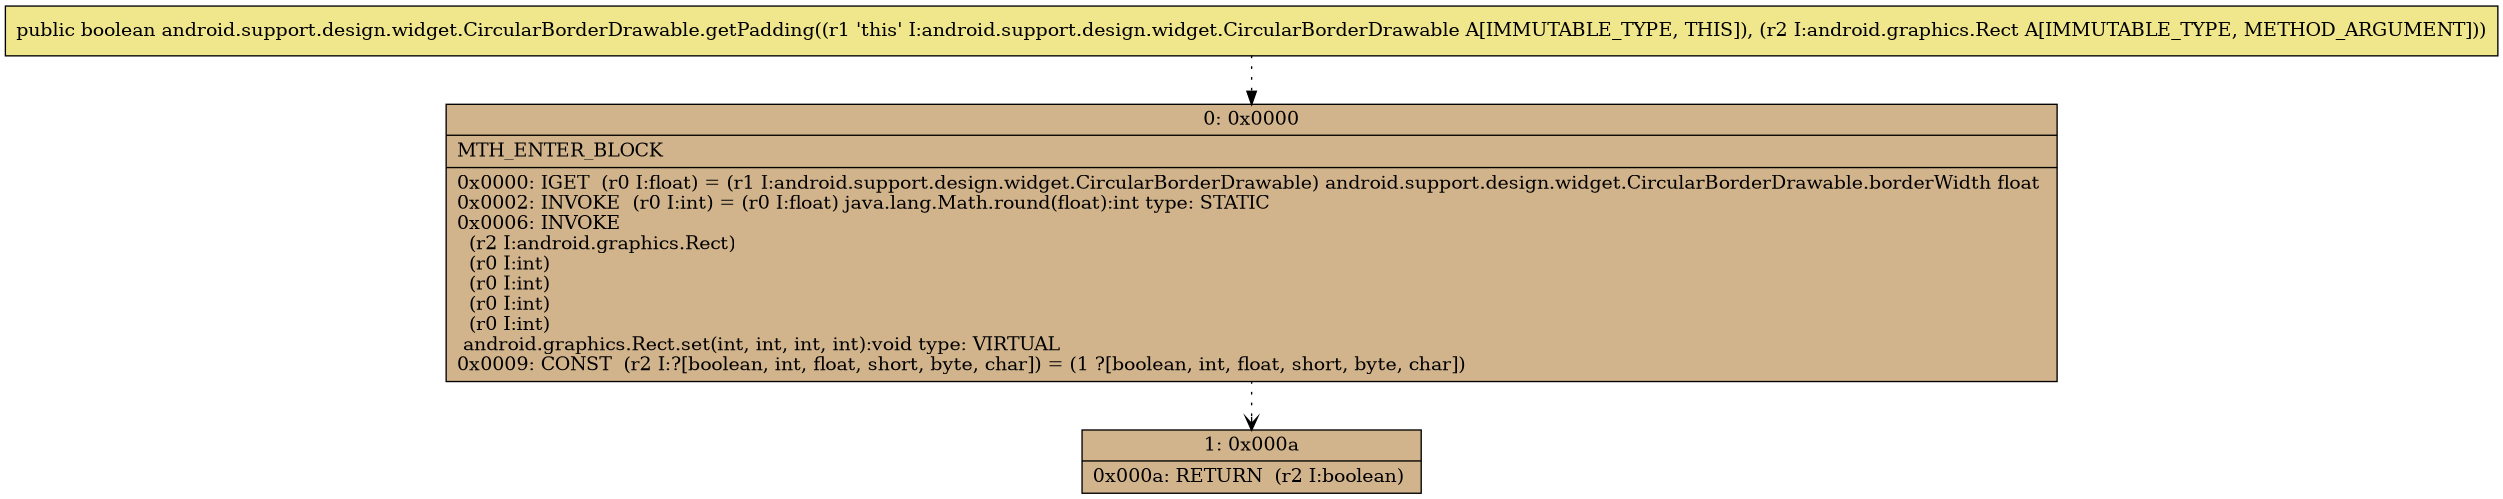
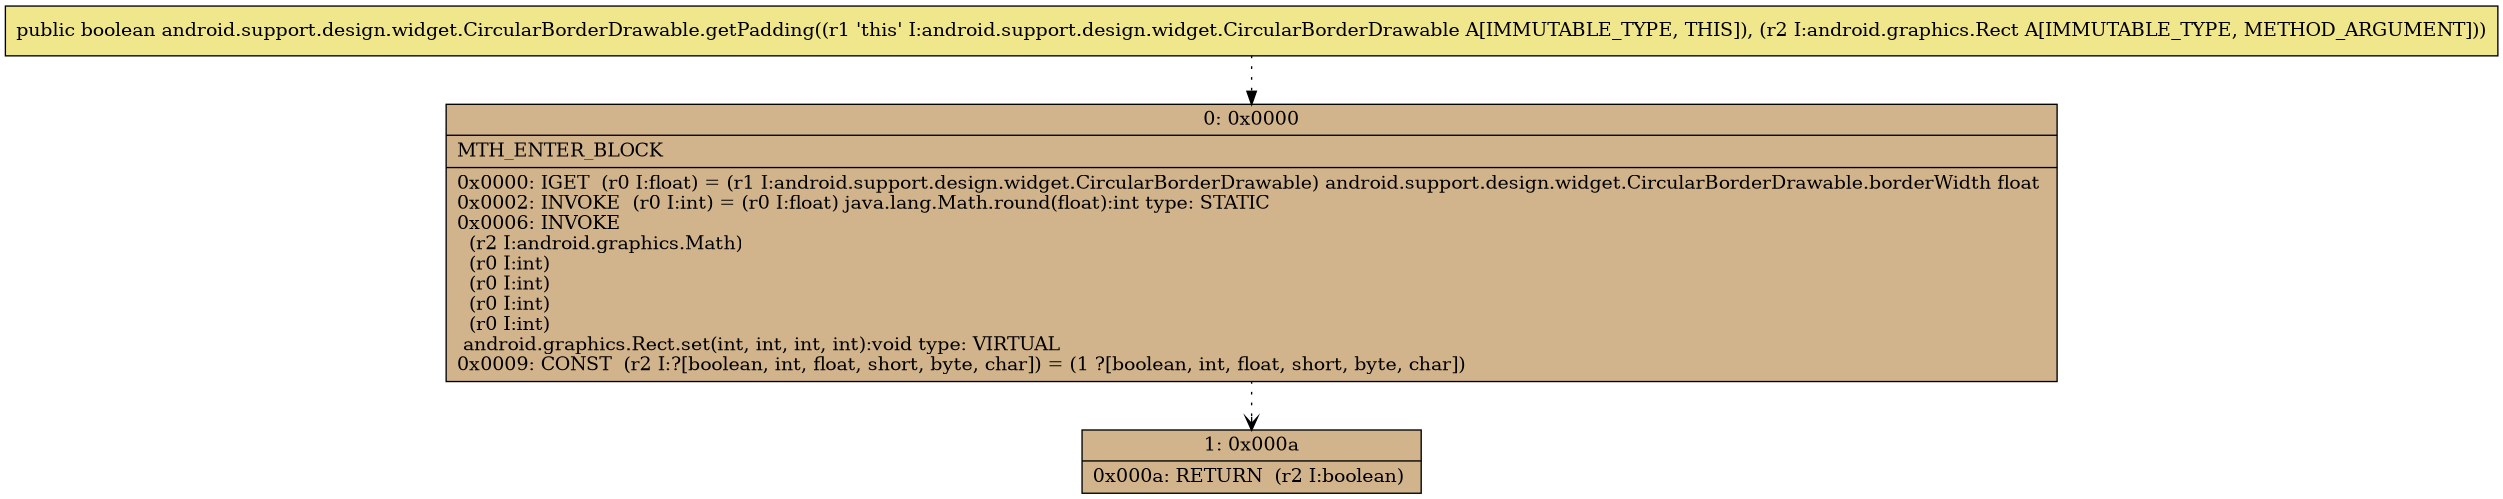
node "0: 0x0000": text "(r2 I:android.graphics.Rect)" -> "(r2 I:android.graphics.Math)"
